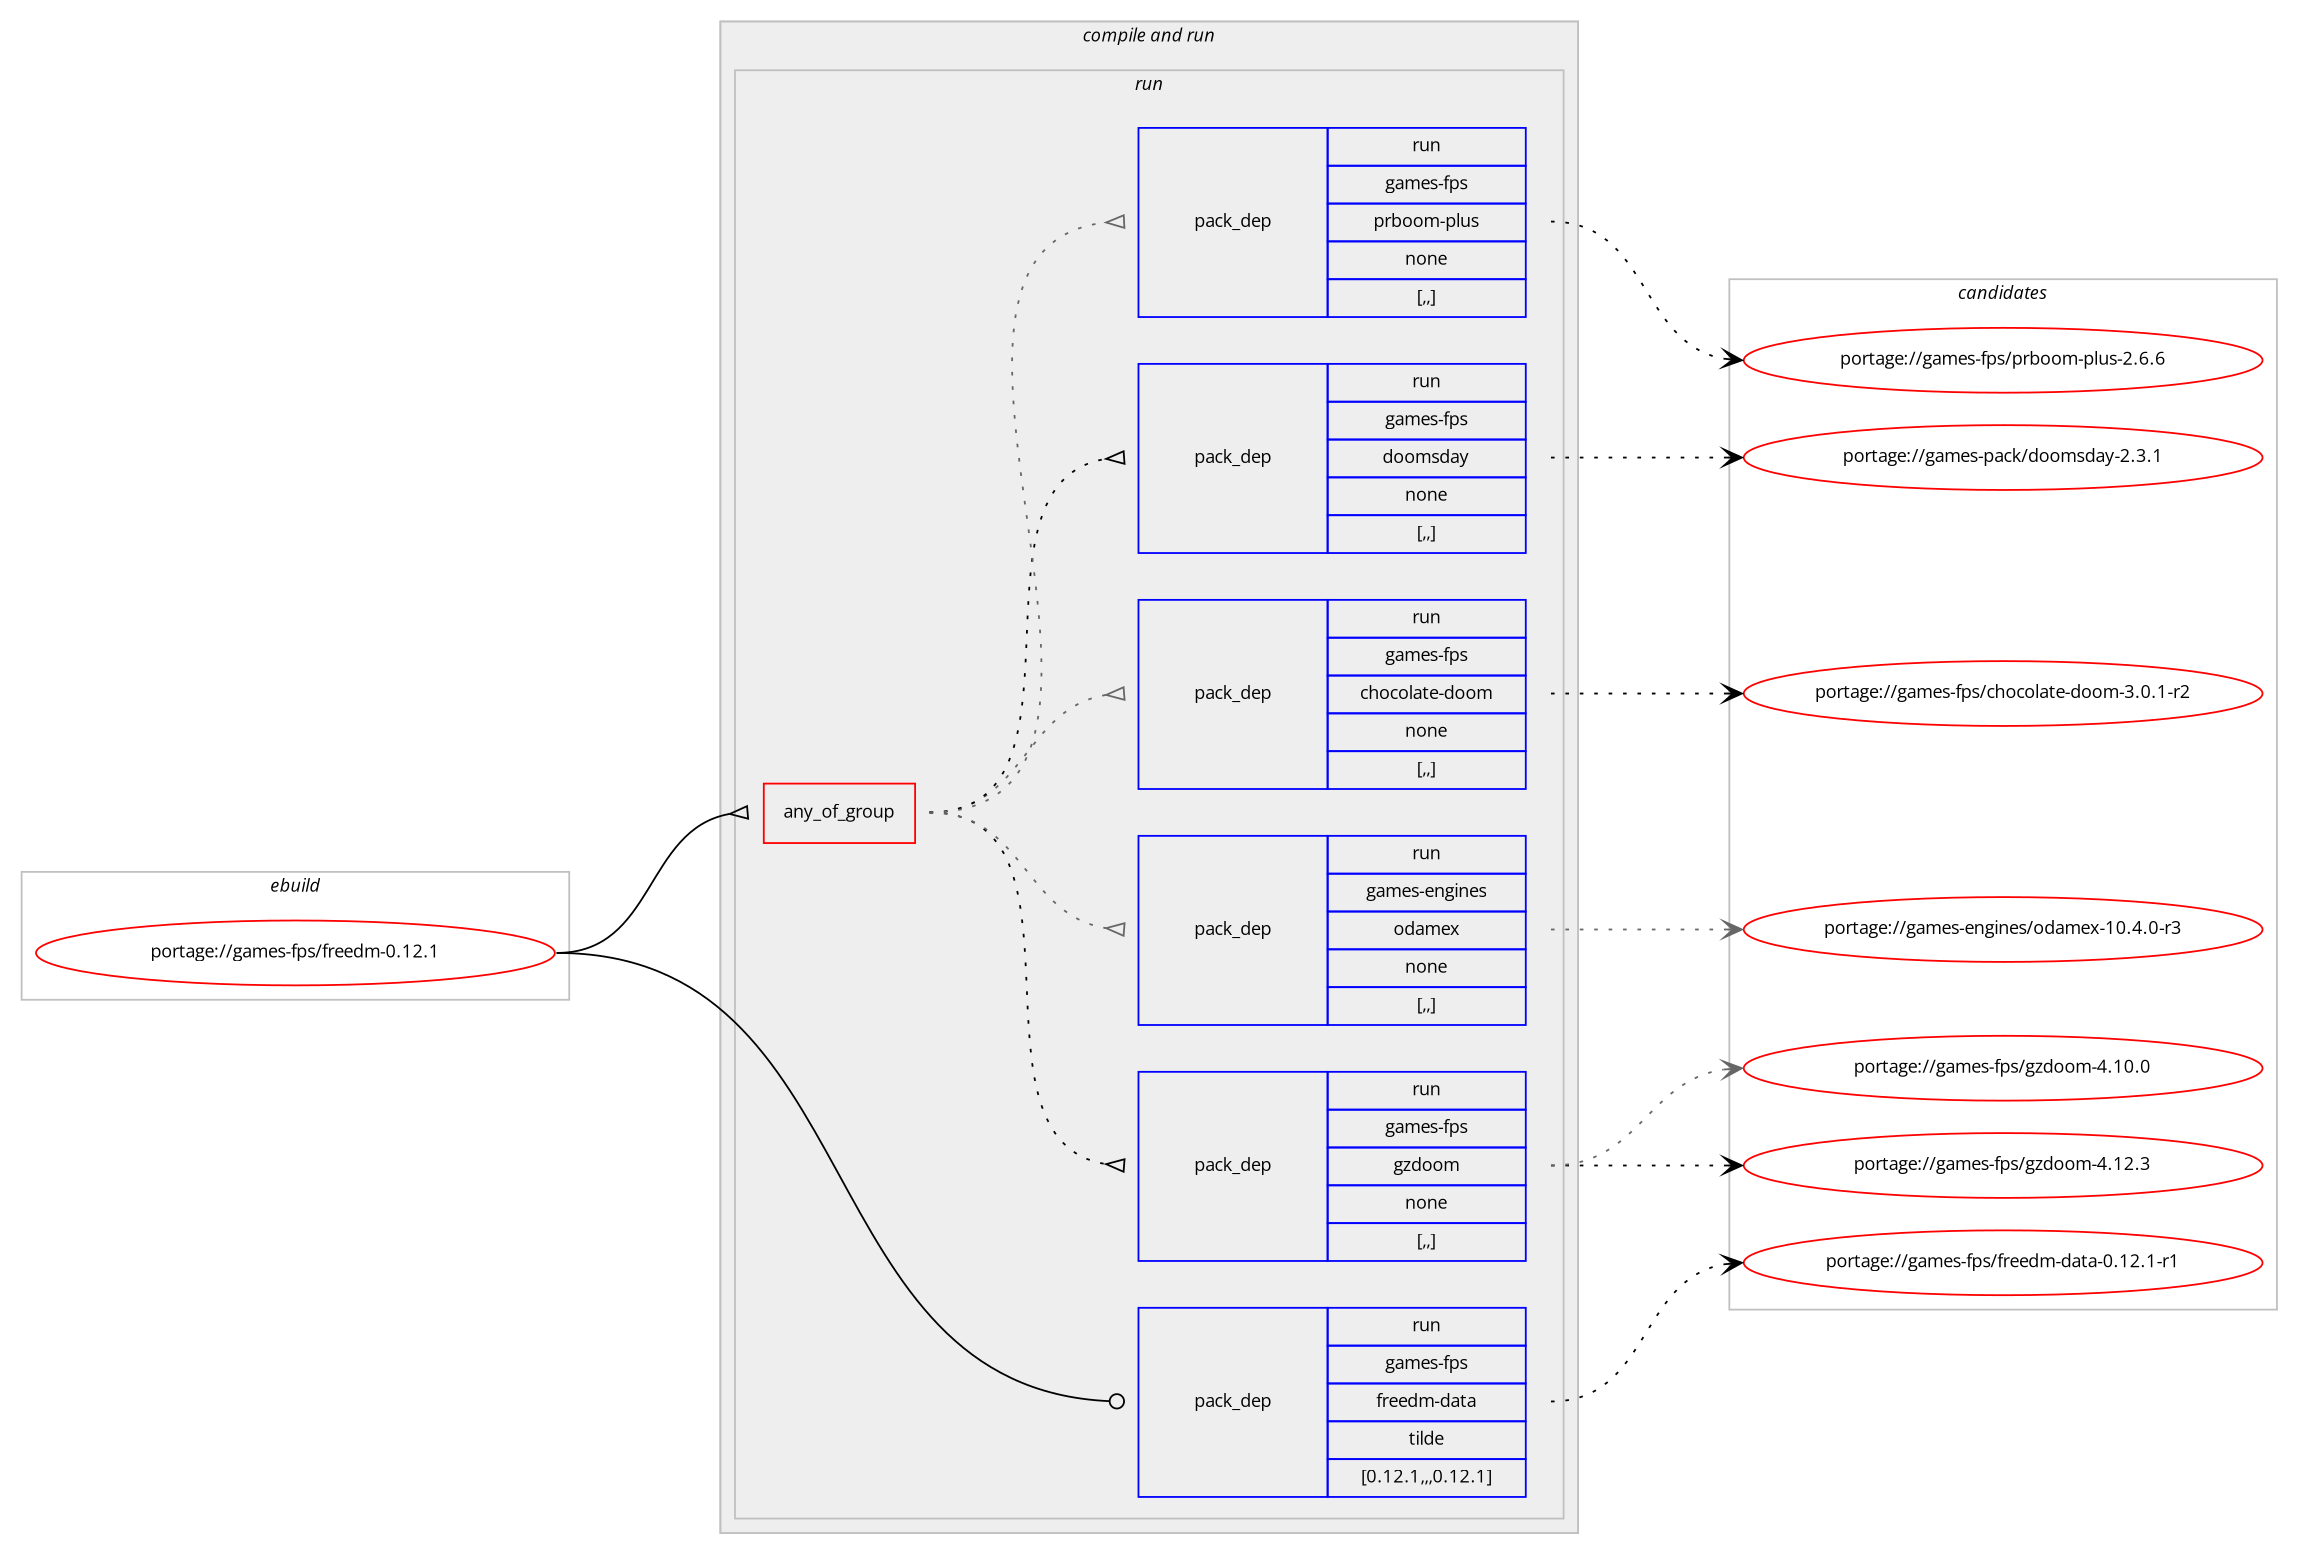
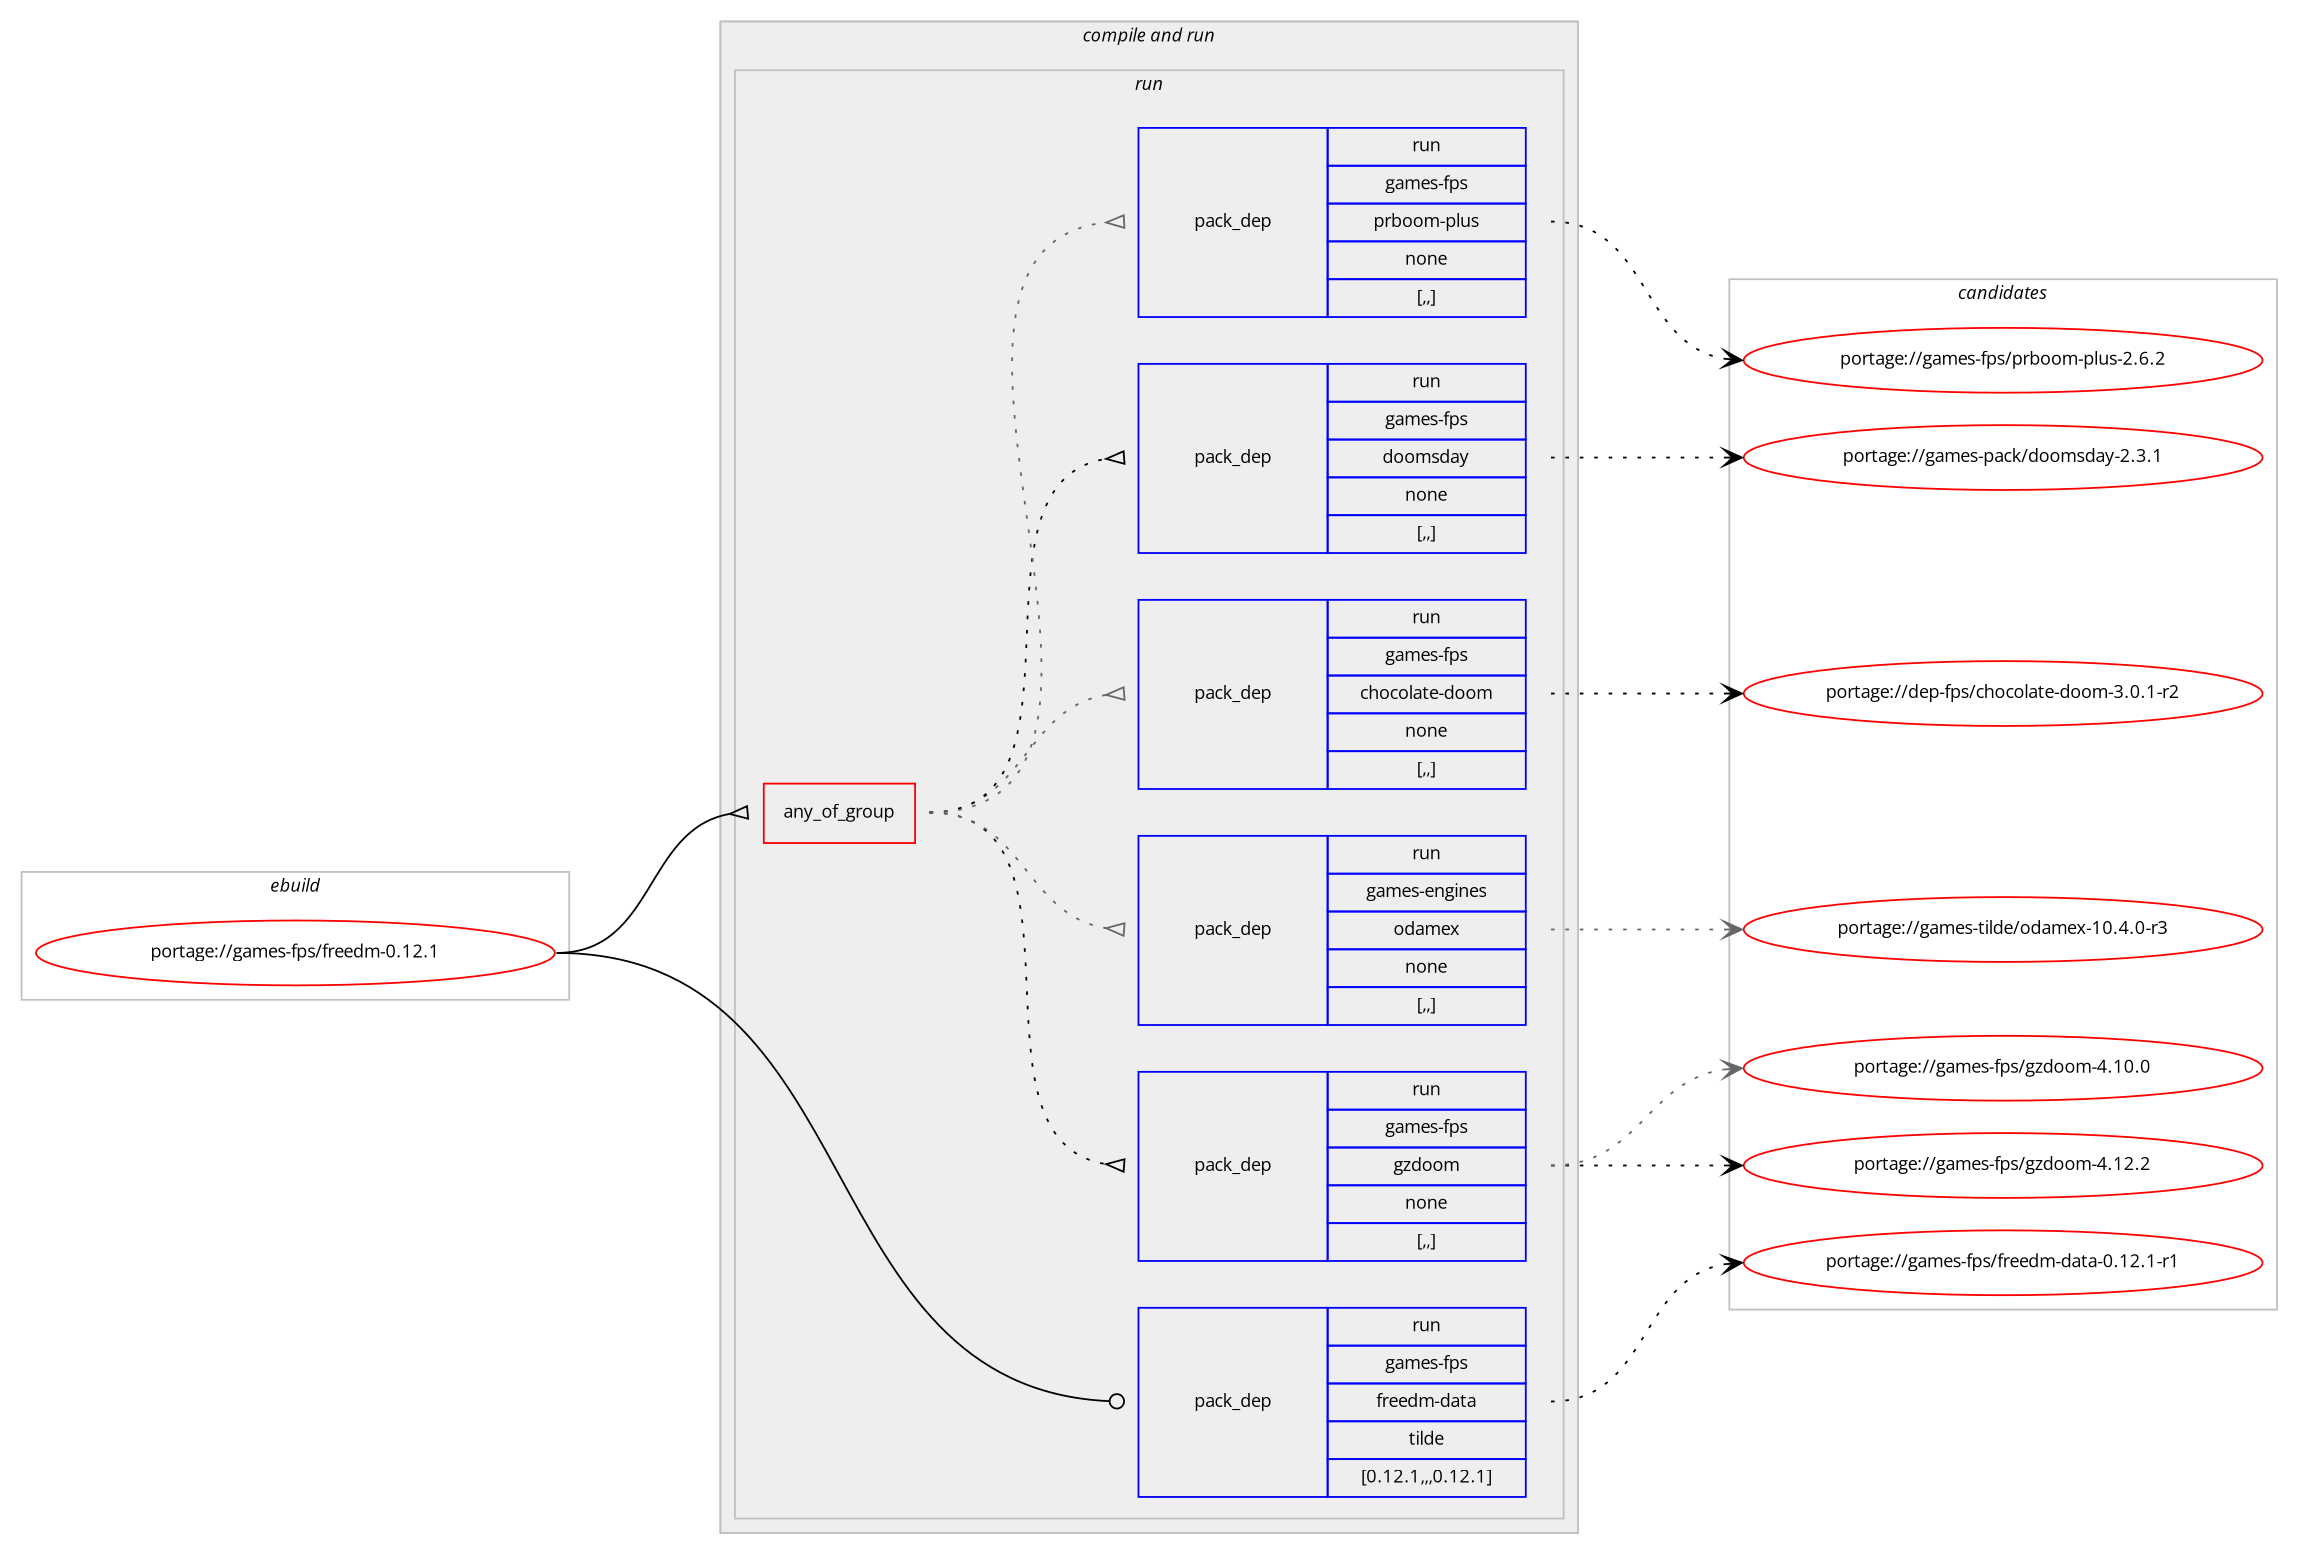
node "portage://games-fps/prboom-plus-2.6.6": label "portage://games-fps/prboom-plus-2.6.6" -> "portage://games-fps/prboom-plus-2.6.2"
node "portage://games-fps/chocolate-doom-3.0.1-r2": label "portage://games-fps/chocolate-doom-3.0.1-r2" -> "portage://dep-fps/chocolate-doom-3.0.1-r2"
node "portage://games-engines/odamex-10.4.0-r3": label "portage://games-engines/odamex-10.4.0-r3" -> "portage://games-tilde/odamex-10.4.0-r3"
node "portage://games-fps/gzdoom-4.12.3": label "portage://games-fps/gzdoom-4.12.3" -> "portage://games-fps/gzdoom-4.12.2"
